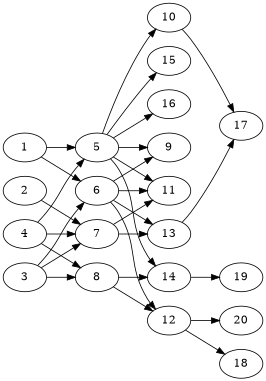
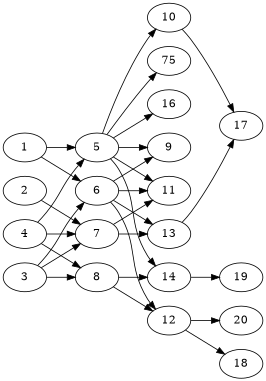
node "15": label "15" -> "75"
